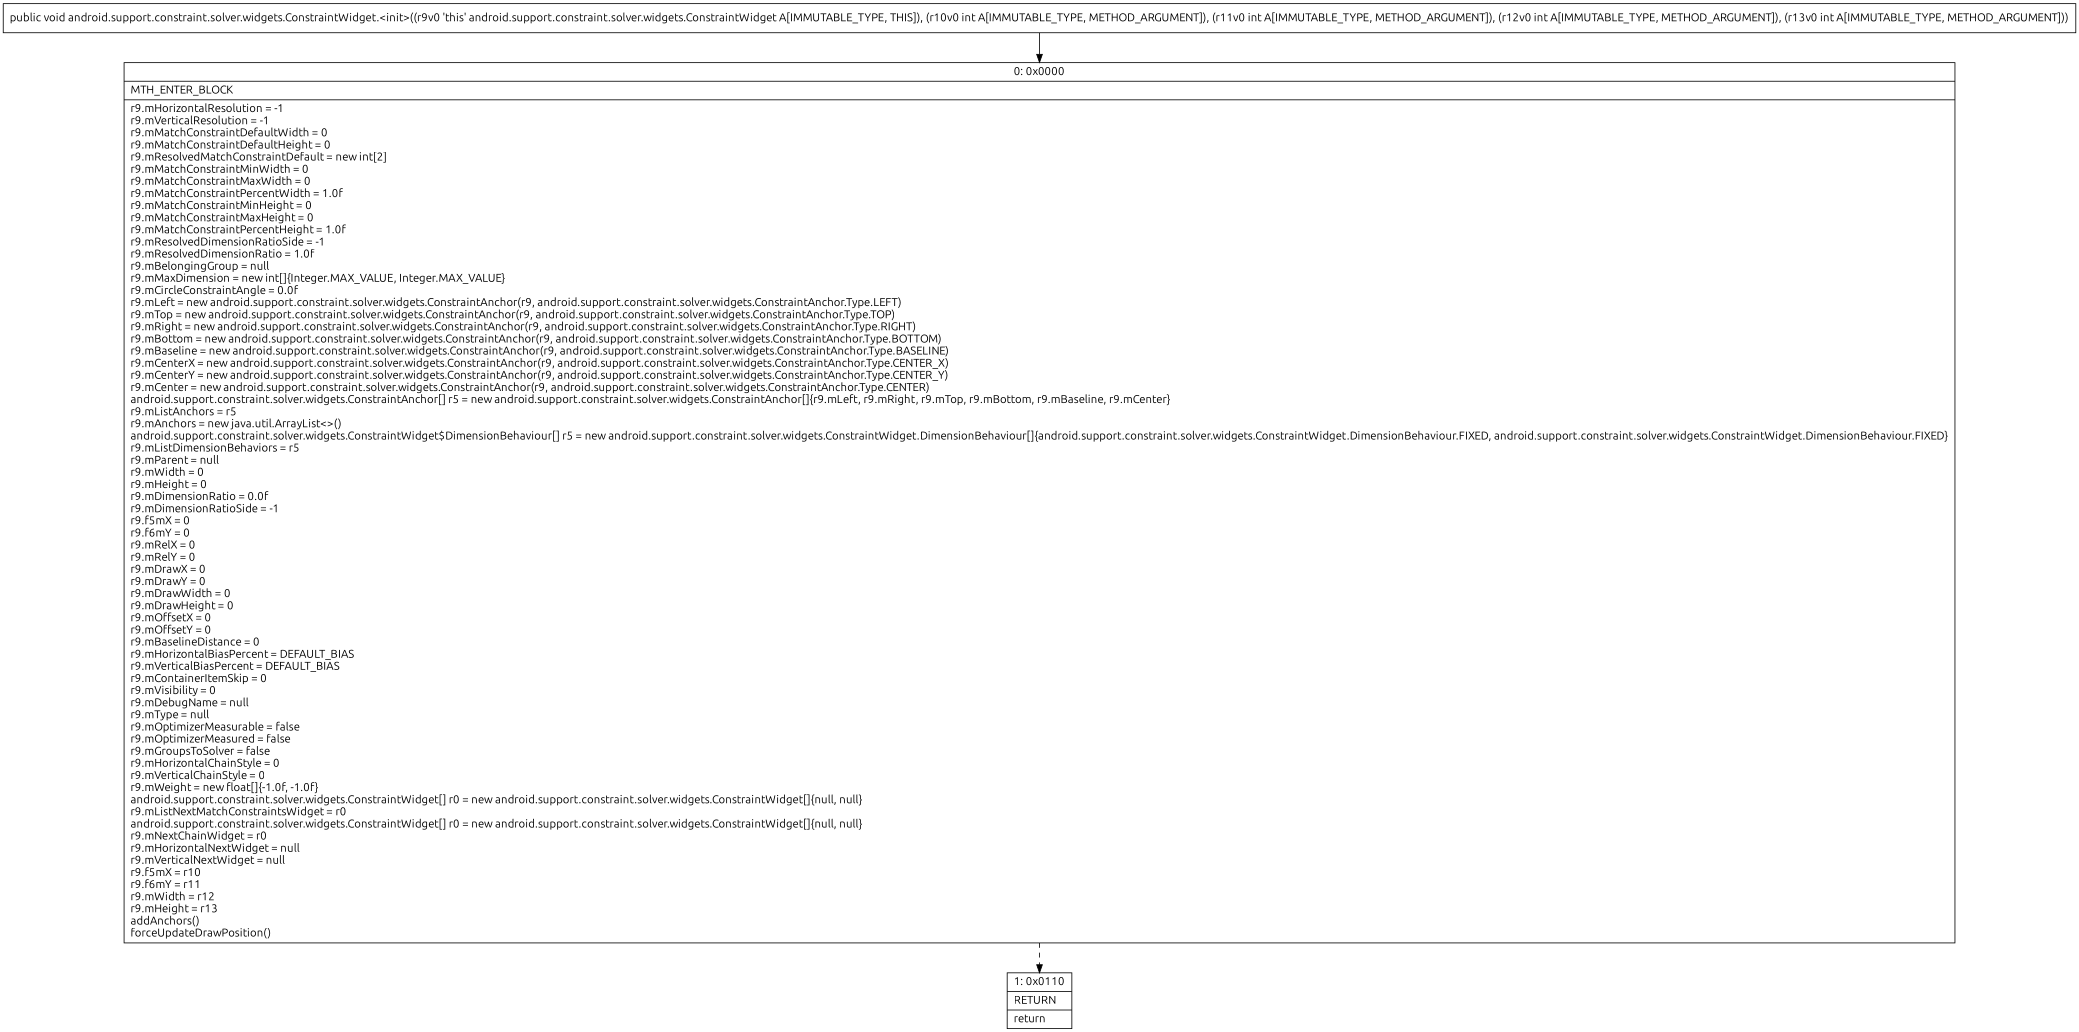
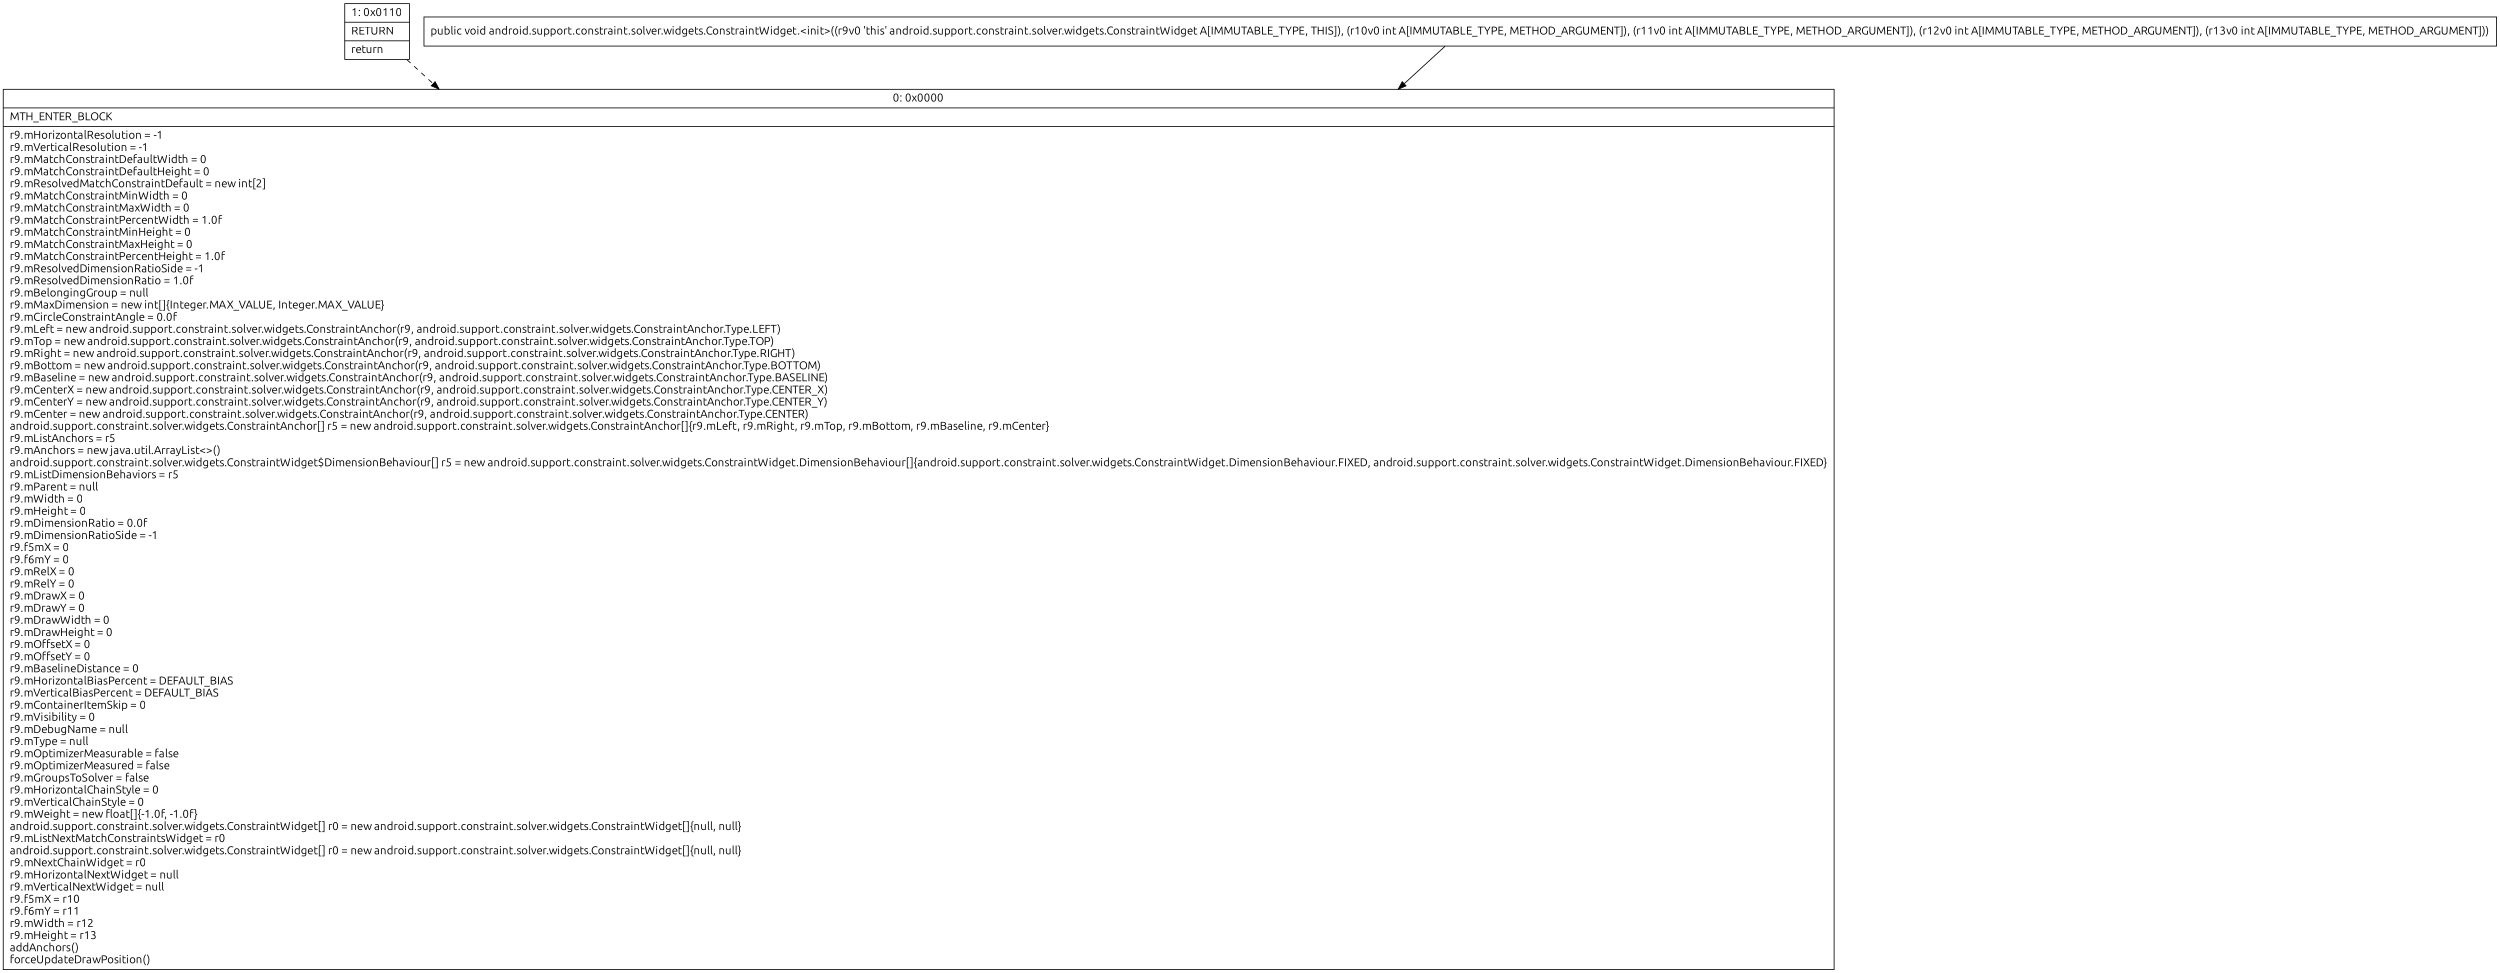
edge "0: 0x0000" -> "1: 0x0110": reversed
